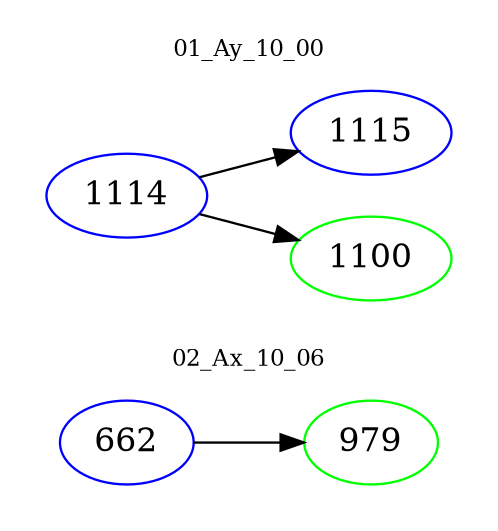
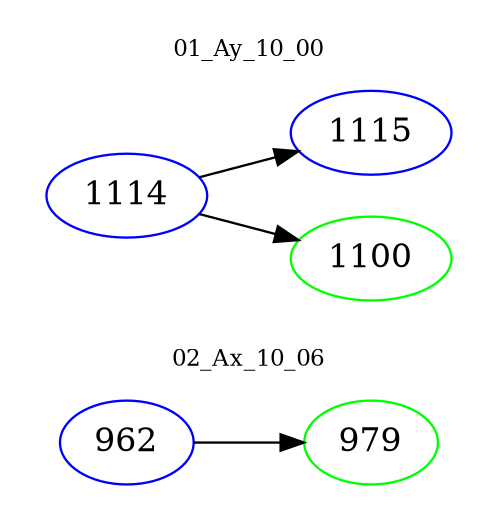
node "662": label "662" -> "962"
